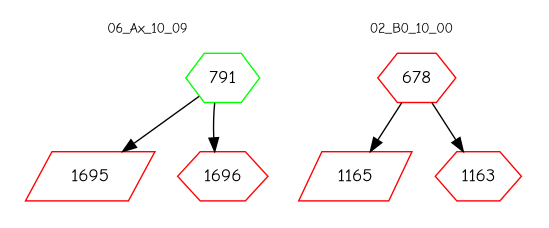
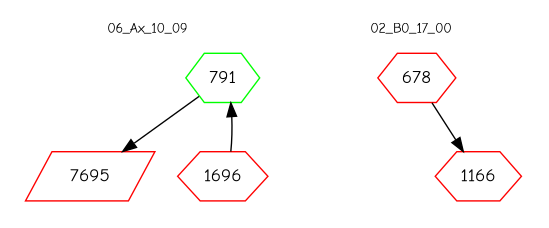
cluster "02_B0_10_00": label "02_B0_10_00" -> "02_B0_17_00"
edge "791" -> "1696": reversed
node "1695": label "1695" -> "7695"
node "1165": removed
node "1163": label "1163" -> "1166"
